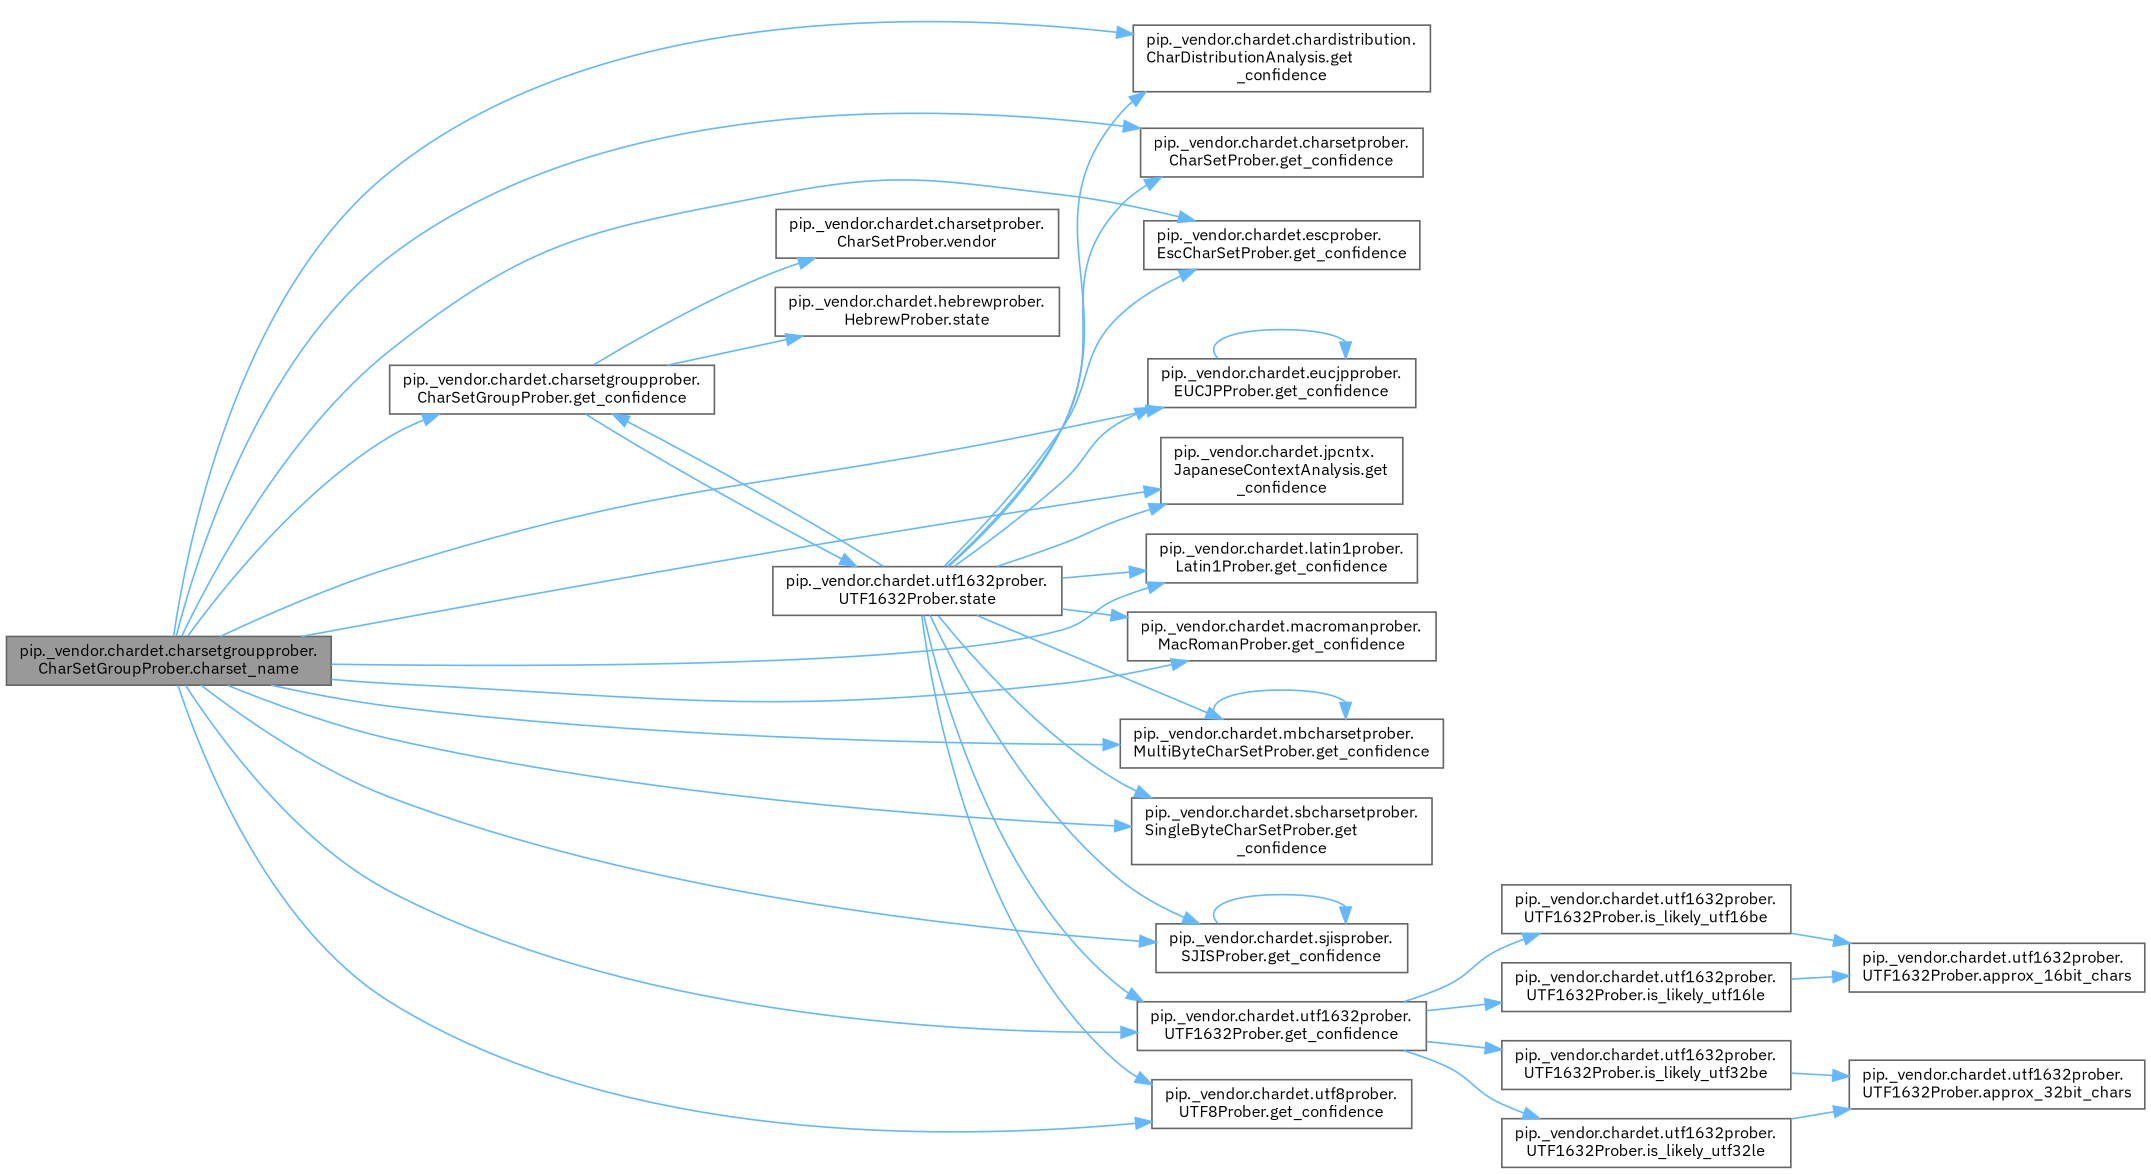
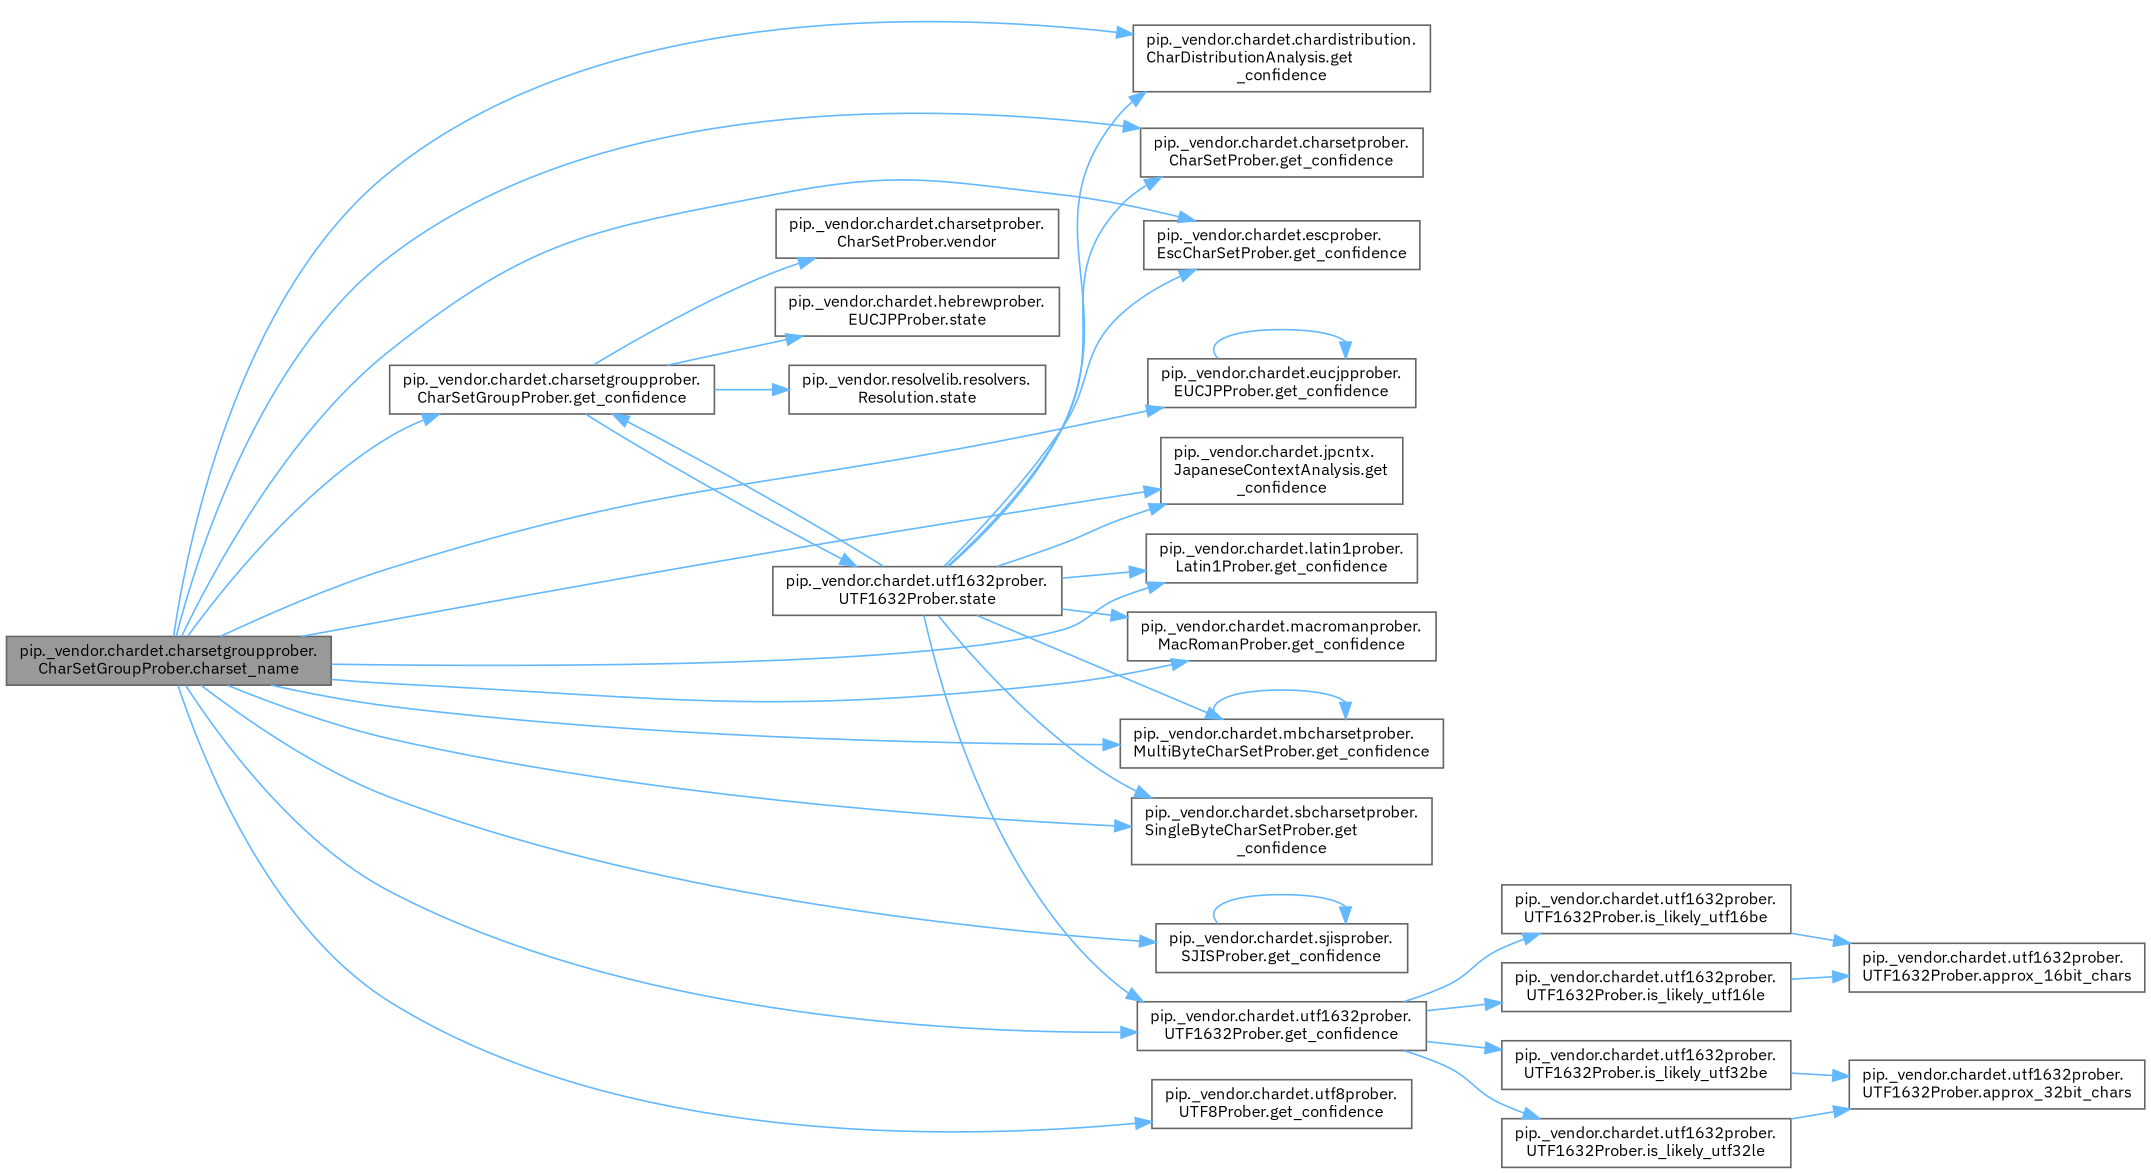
node "pip._vendor.chardet.hebrewprober. HebrewProber.state": label "pip._vendor.chardet.hebrewprober. HebrewProber.state" -> "pip._vendor.chardet.hebrewprober. EUCJPProber.state"
node "pip._vendor.resolvelib.resolvers. Resolution.state": added
edge "pip._vendor.chardet.utf1632prober. UTF1632Prober.state" -> "pip._vendor.chardet.eucjpprober. EUCJPProber.get_confidence": removed
edge "pip._vendor.chardet.utf1632prober. UTF1632Prober.state" -> "pip._vendor.chardet.sjisprober. SJISProber.get_confidence": removed
edge "pip._vendor.chardet.utf1632prober. UTF1632Prober.state" -> "pip._vendor.chardet.utf8prober. UTF8Prober.get_confidence": removed
